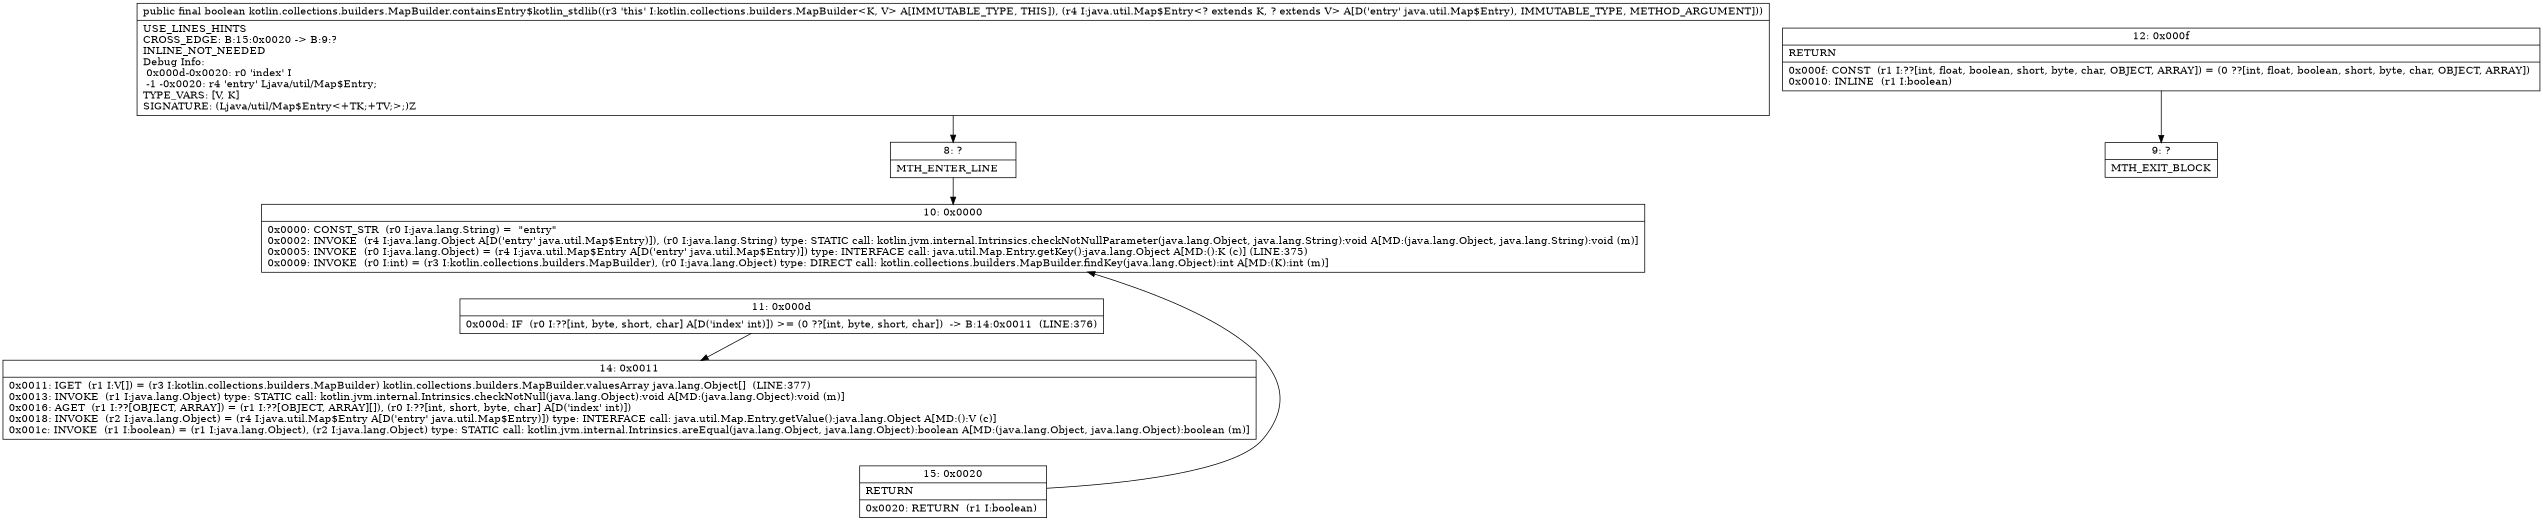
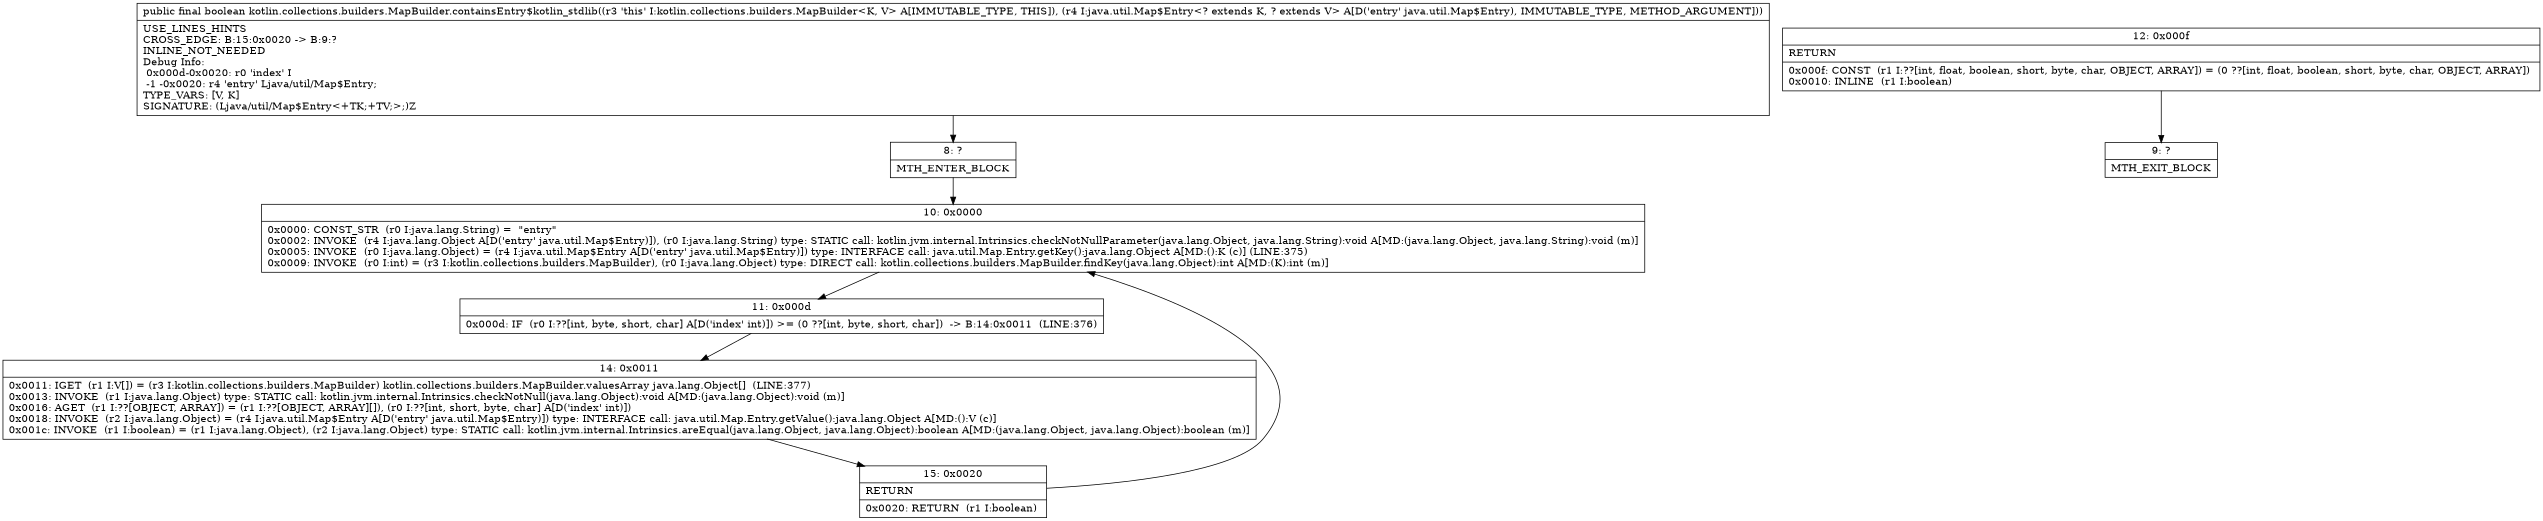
node "8: ?": text "MTH_ENTER_LINE" -> "MTH_ENTER_BLOCK"
edge "10: 0x0000" -> "11: 0x000d": added
edge "14: 0x0011" -> "15: 0x0020": added
